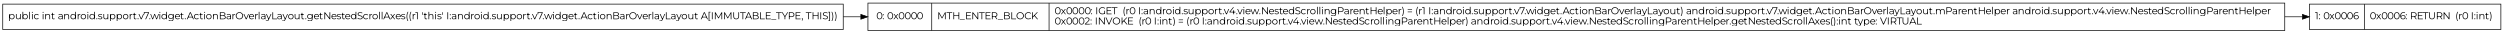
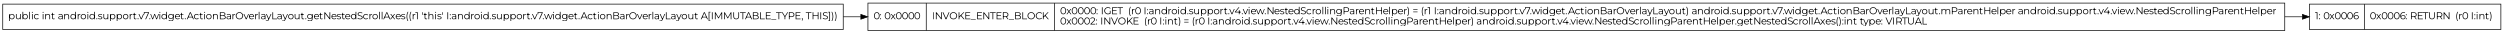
node "0: 0x0000": text "MTH_ENTER_BLOCK" -> "INVOKE_ENTER_BLOCK"
